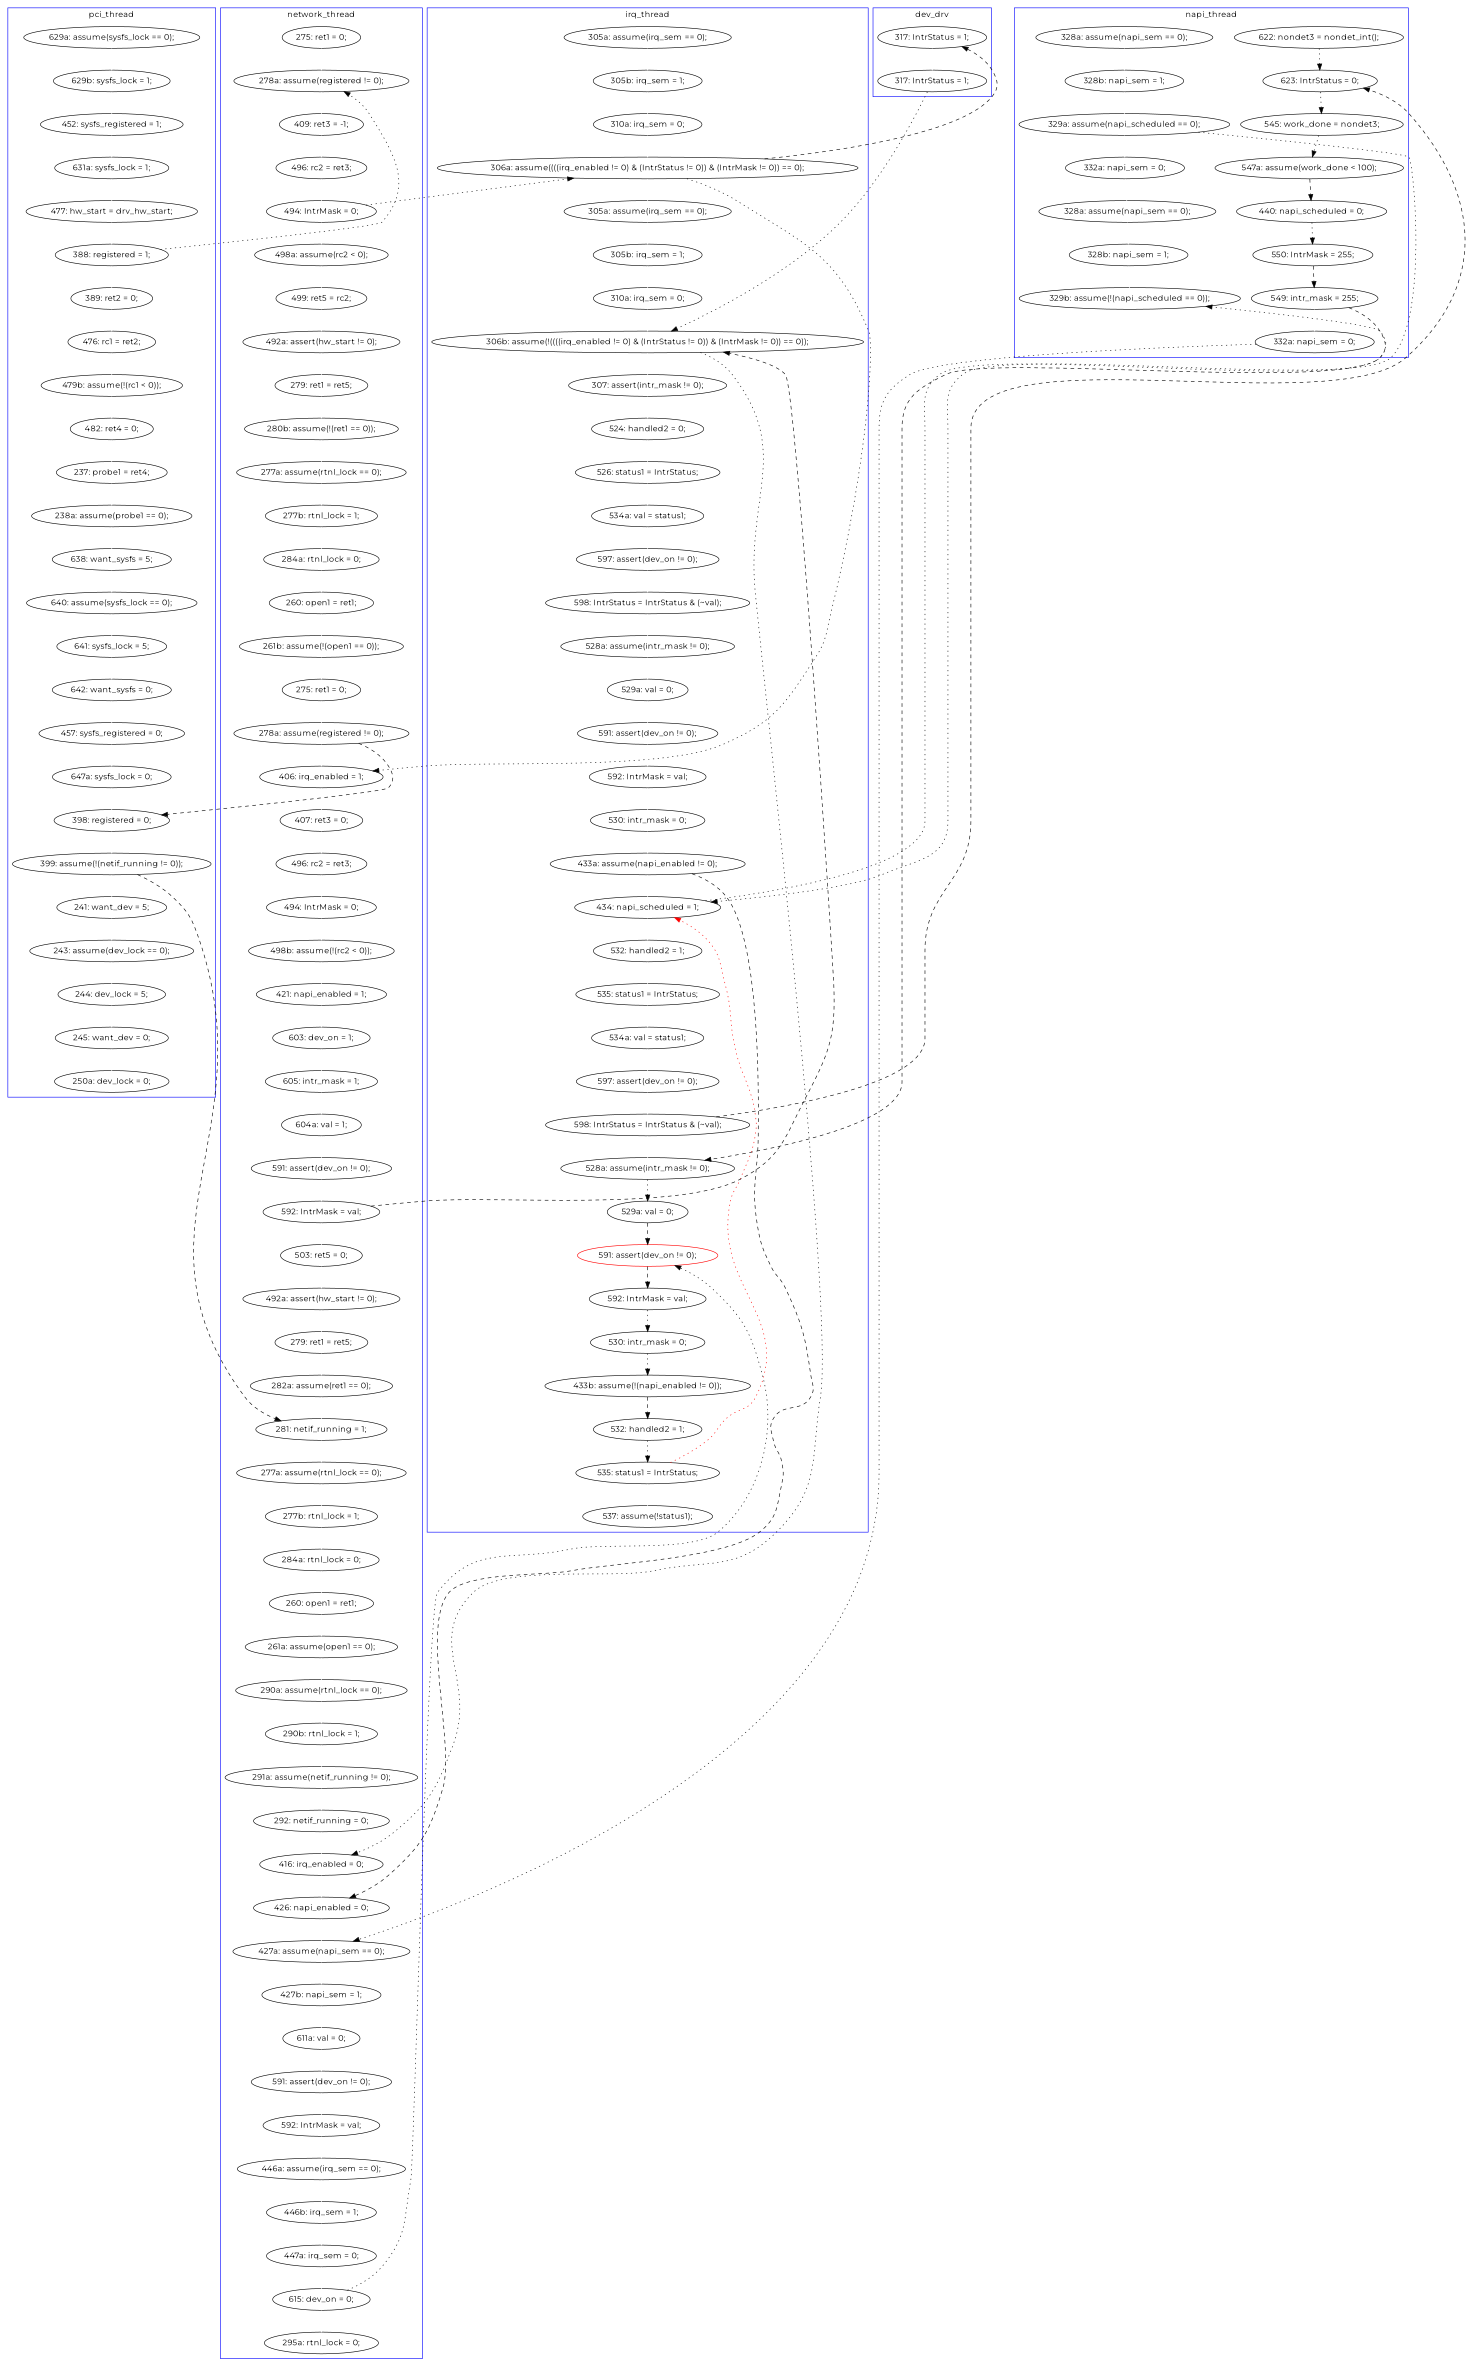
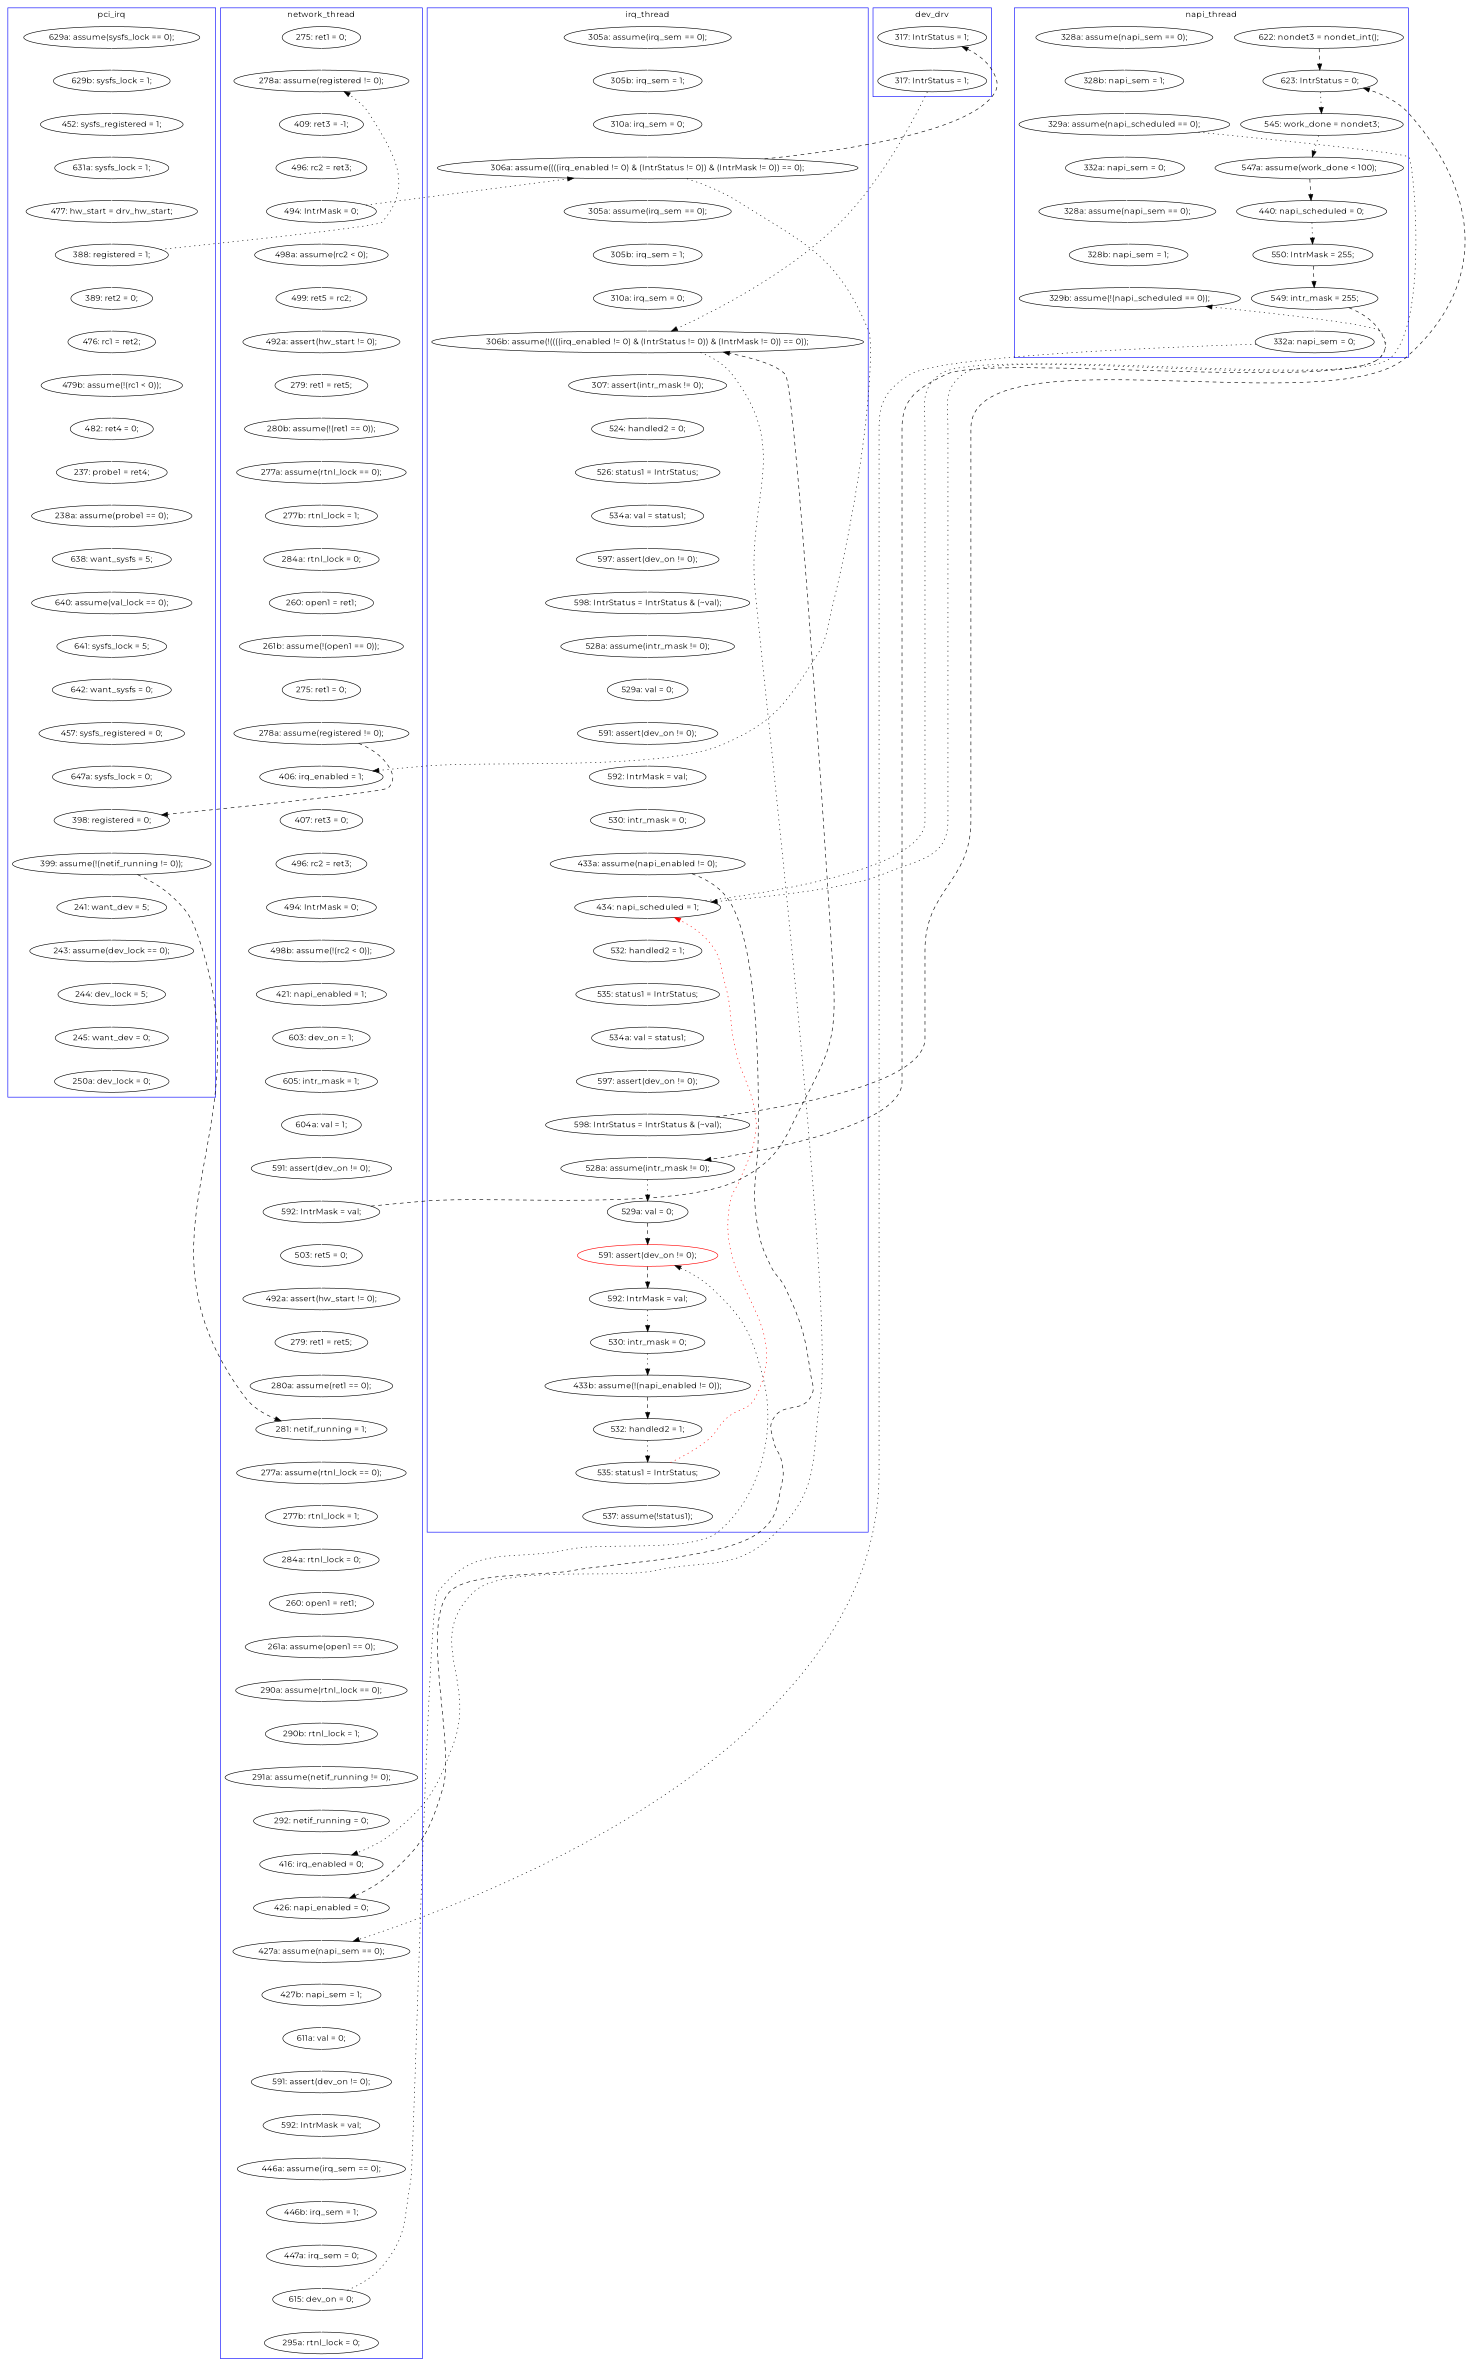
cluster "pci_thread": label "pci_thread" -> "pci_irq"
edge "622: nondet3 = nondet_int();" -> "623: IntrStatus = 0;": style dotted -> dashed
node "640: assume(sysfs_lock == 0);": label "640: assume(sysfs_lock == 0);" -> "640: assume(val_lock == 0);"
node "282a: assume(ret1 == 0);": label "282a: assume(ret1 == 0);" -> "280a: assume(ret1 == 0);"
